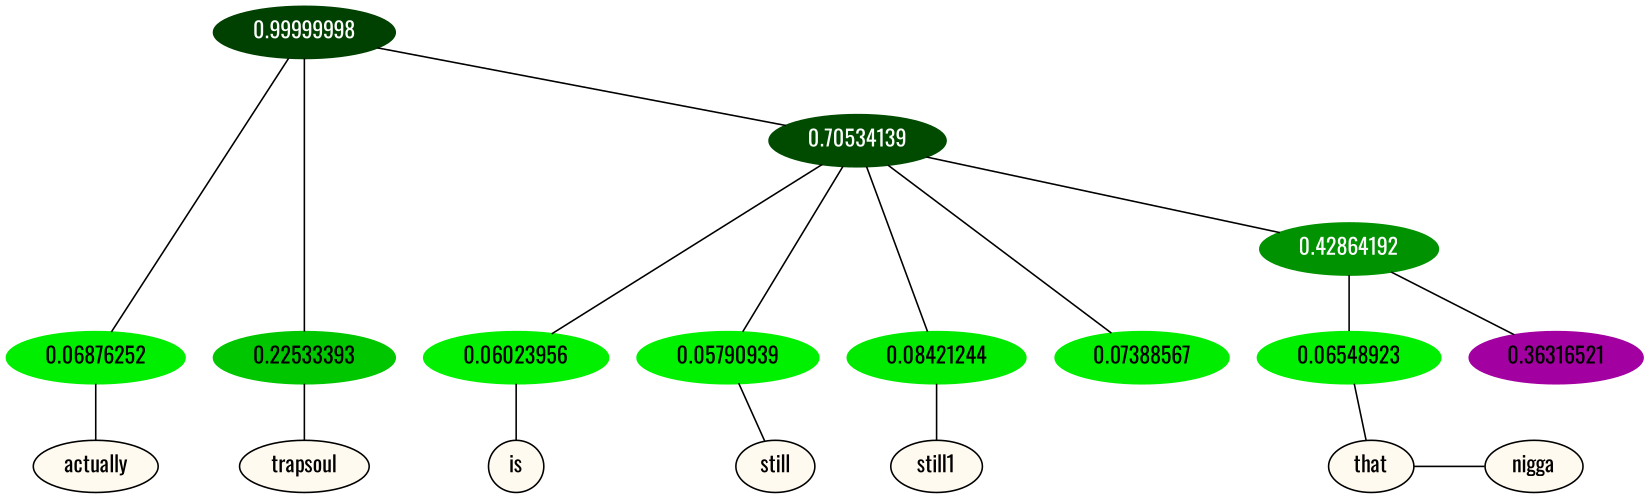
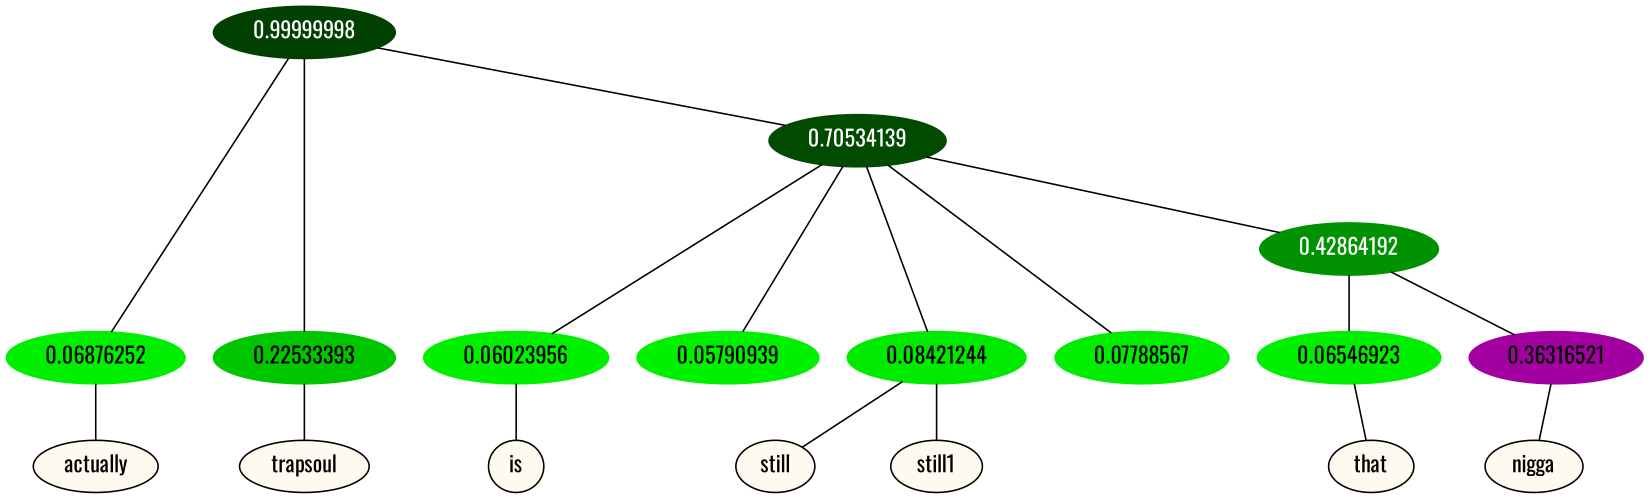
node "0.07388567": label "0.07388567" -> "0.07788567"
node "0.06548923": label "0.06548923" -> "0.06546923"
edge "0.05790939" -- "still": now "0.08421244" -- "still"
edge "that" -- "nigga": now "0.36316521" -- "nigga"
